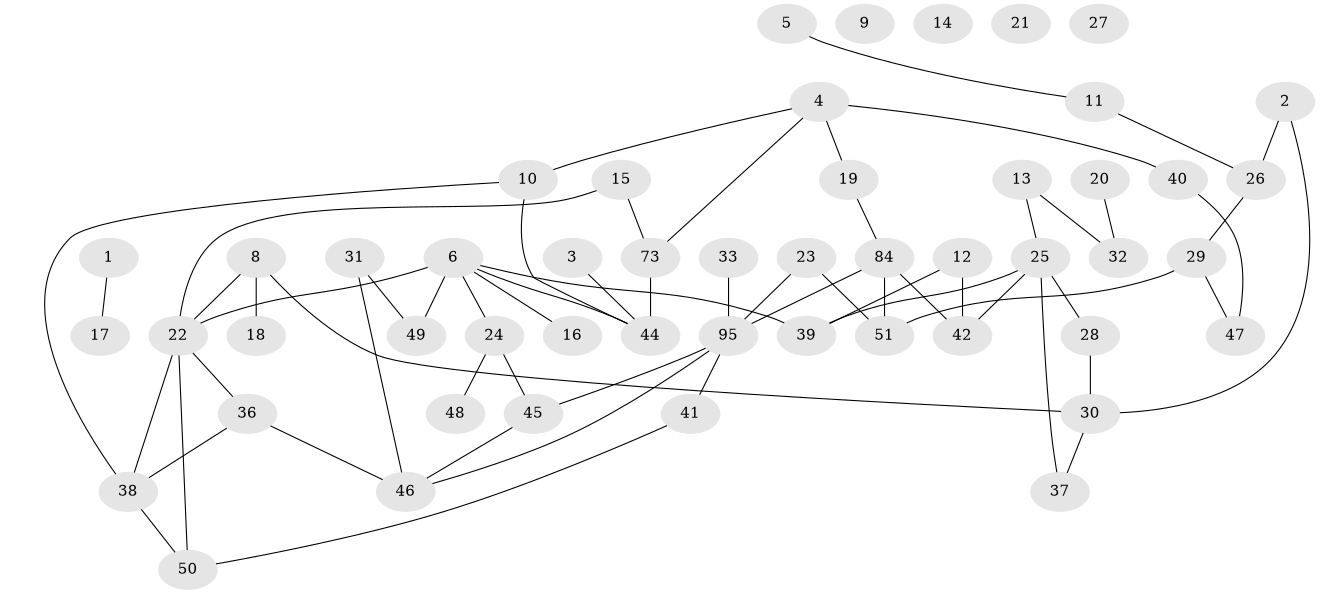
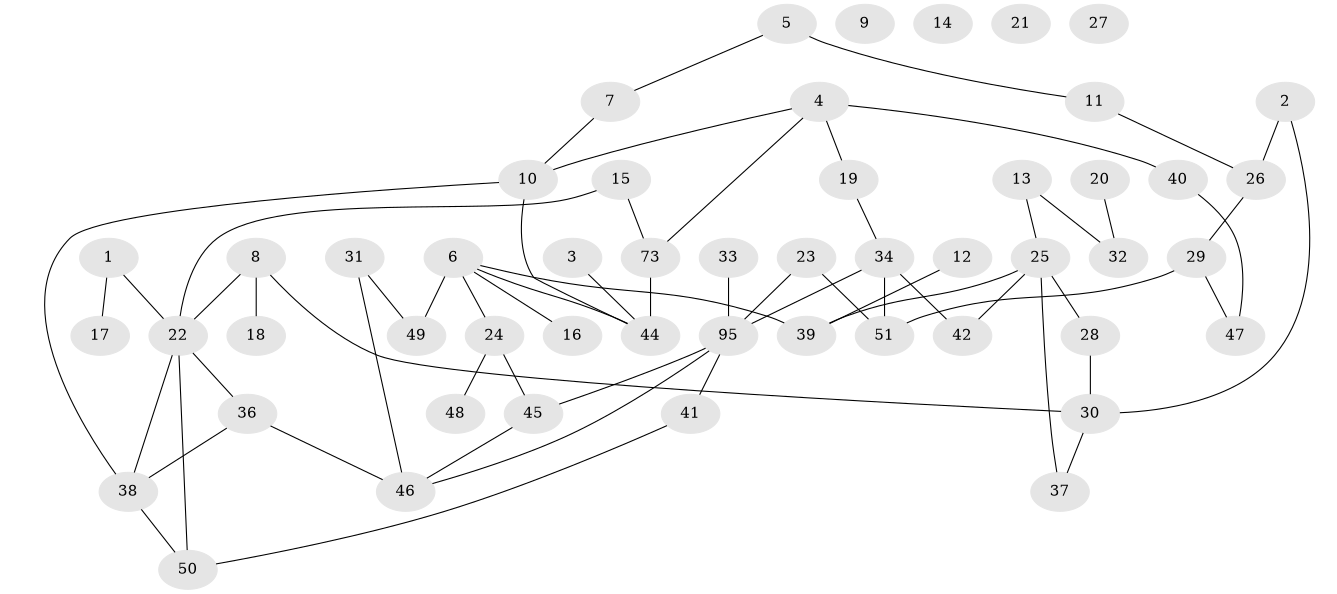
node "7": added
node "84": label "84" -> "34"
edge "6" -- "22": now "1" -- "22"
edge "12" -- "42": removed
